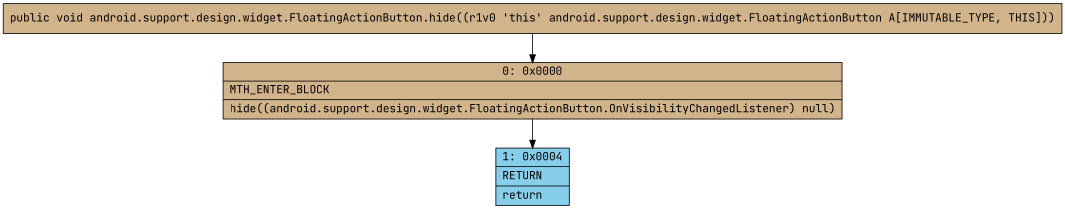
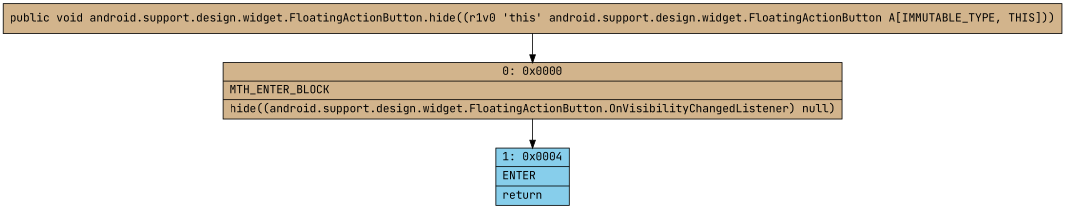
node "1: 0x0004": text "RETURN" -> "ENTER"
